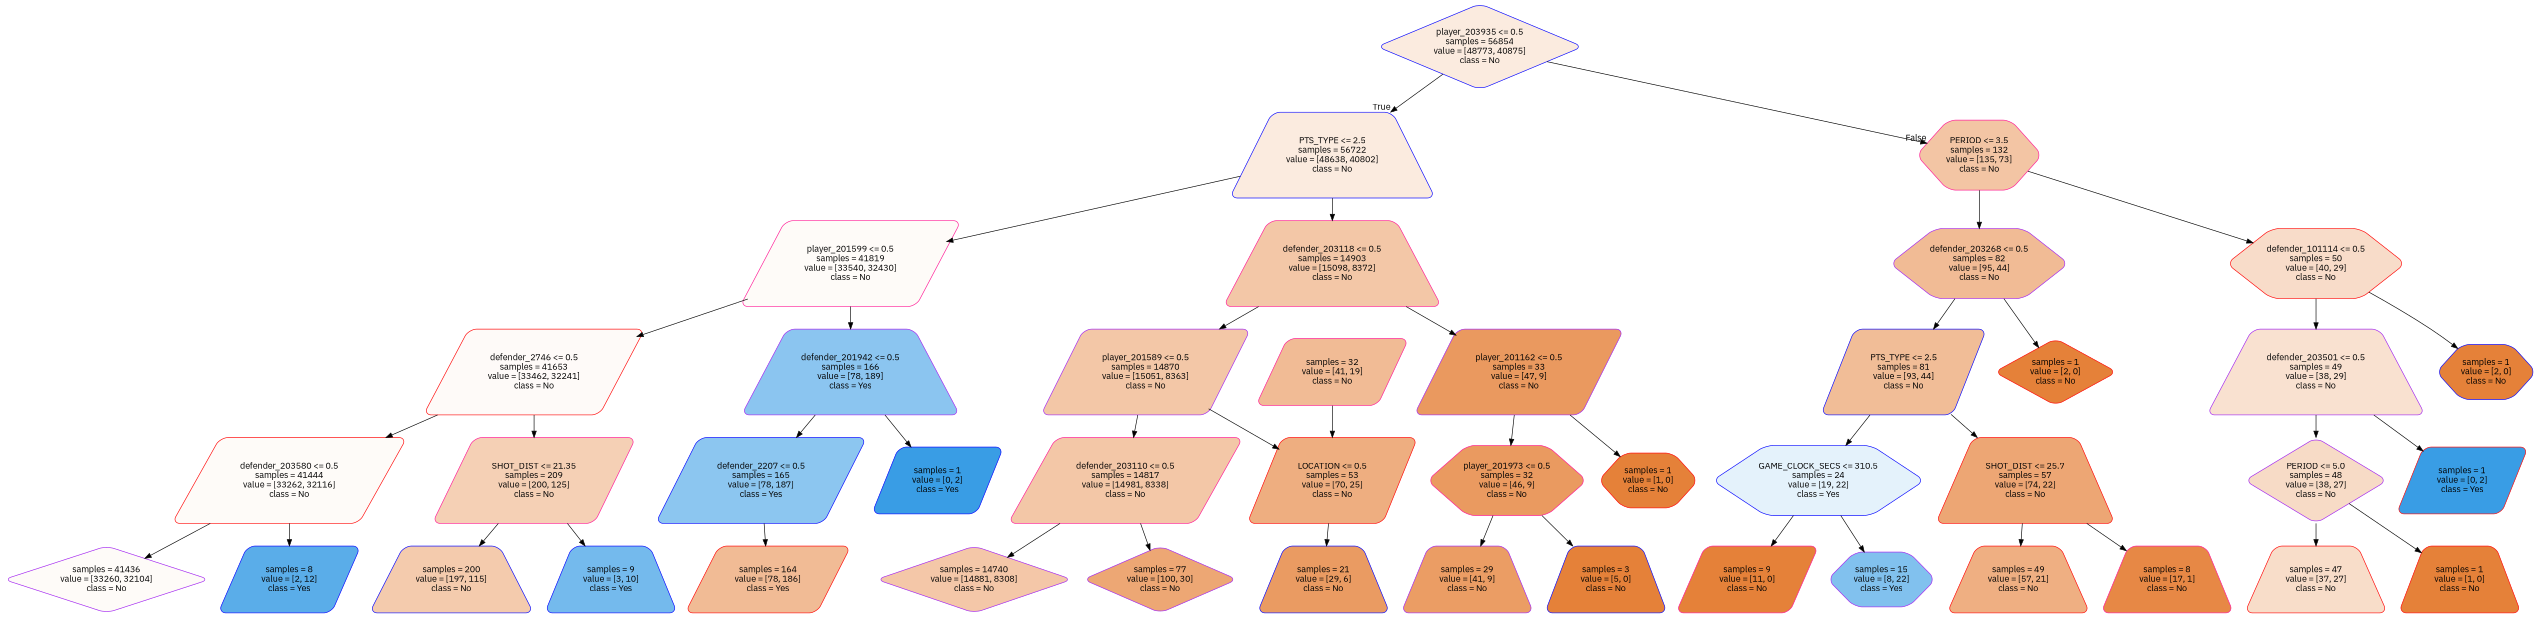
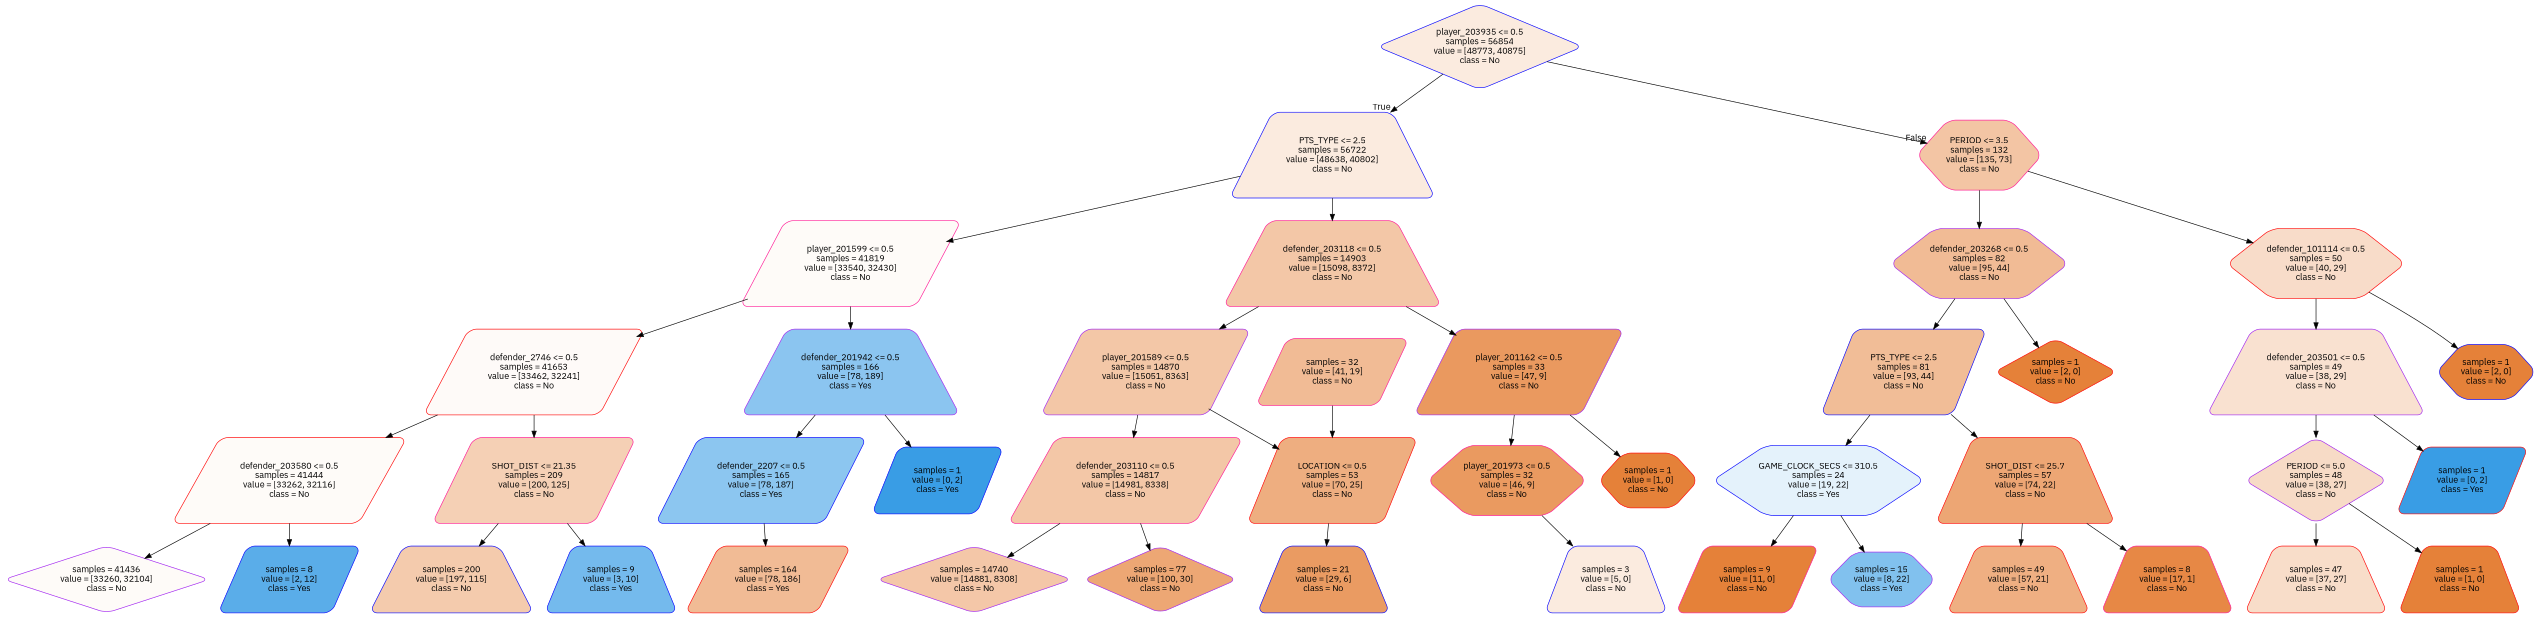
node "samples = 29 value = [41, 9] class = No": removed
node "samples = 3 value = [5, 0] class = No": fillcolor #e58139 -> #fbebdf
